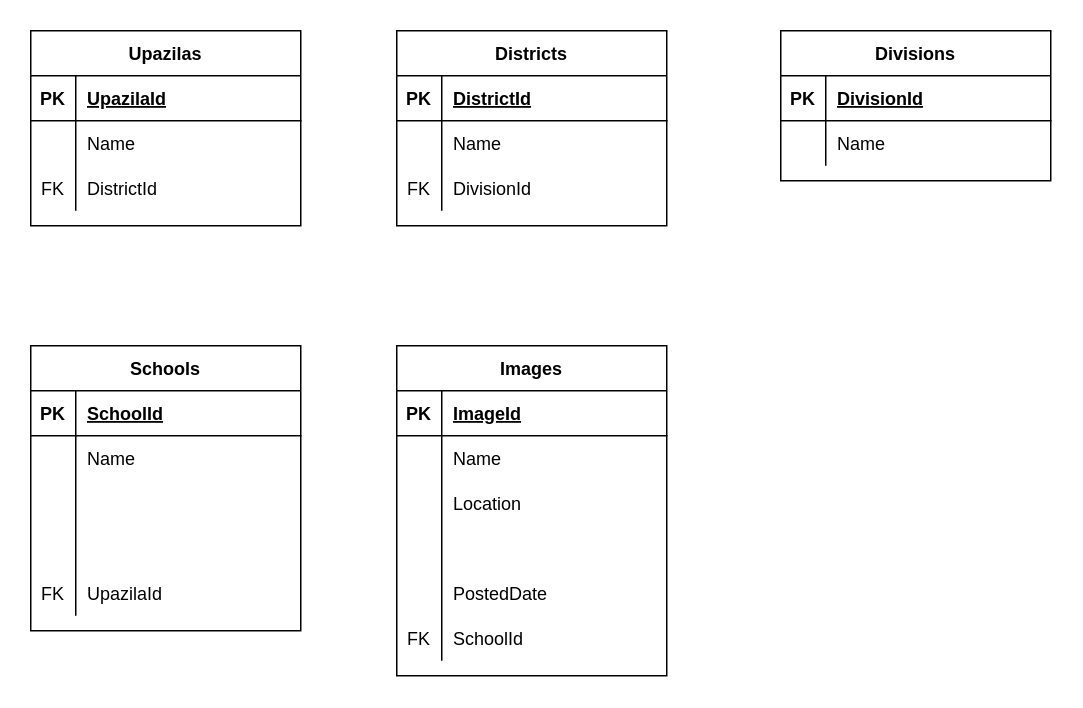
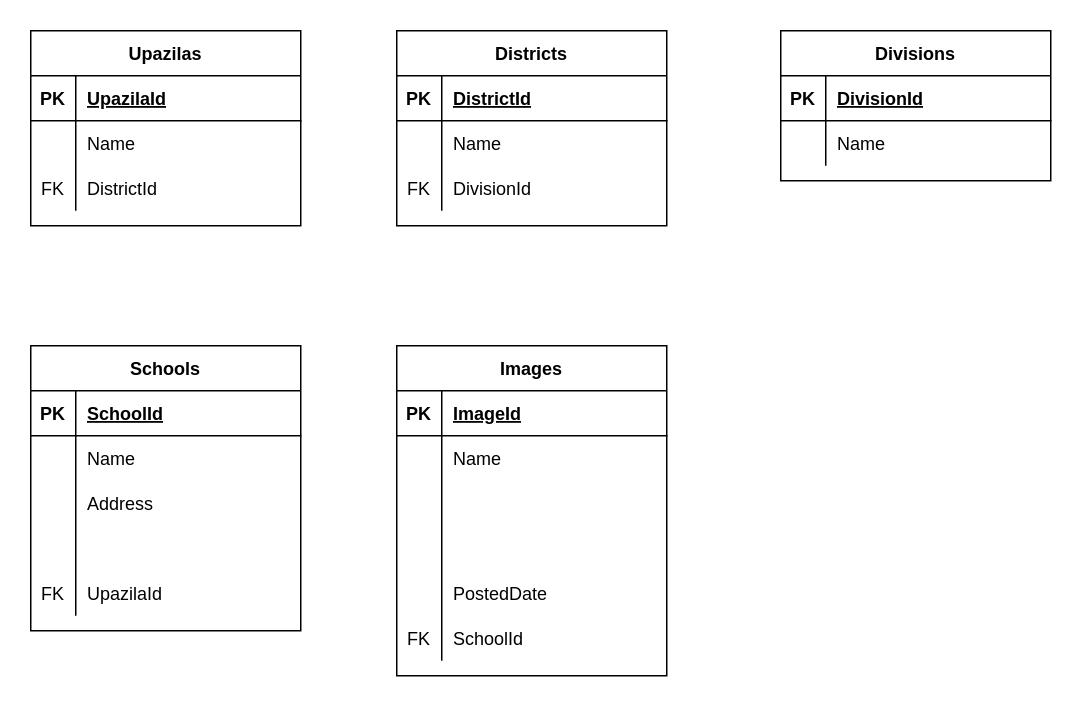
node "Address": added
node "Location": removed
